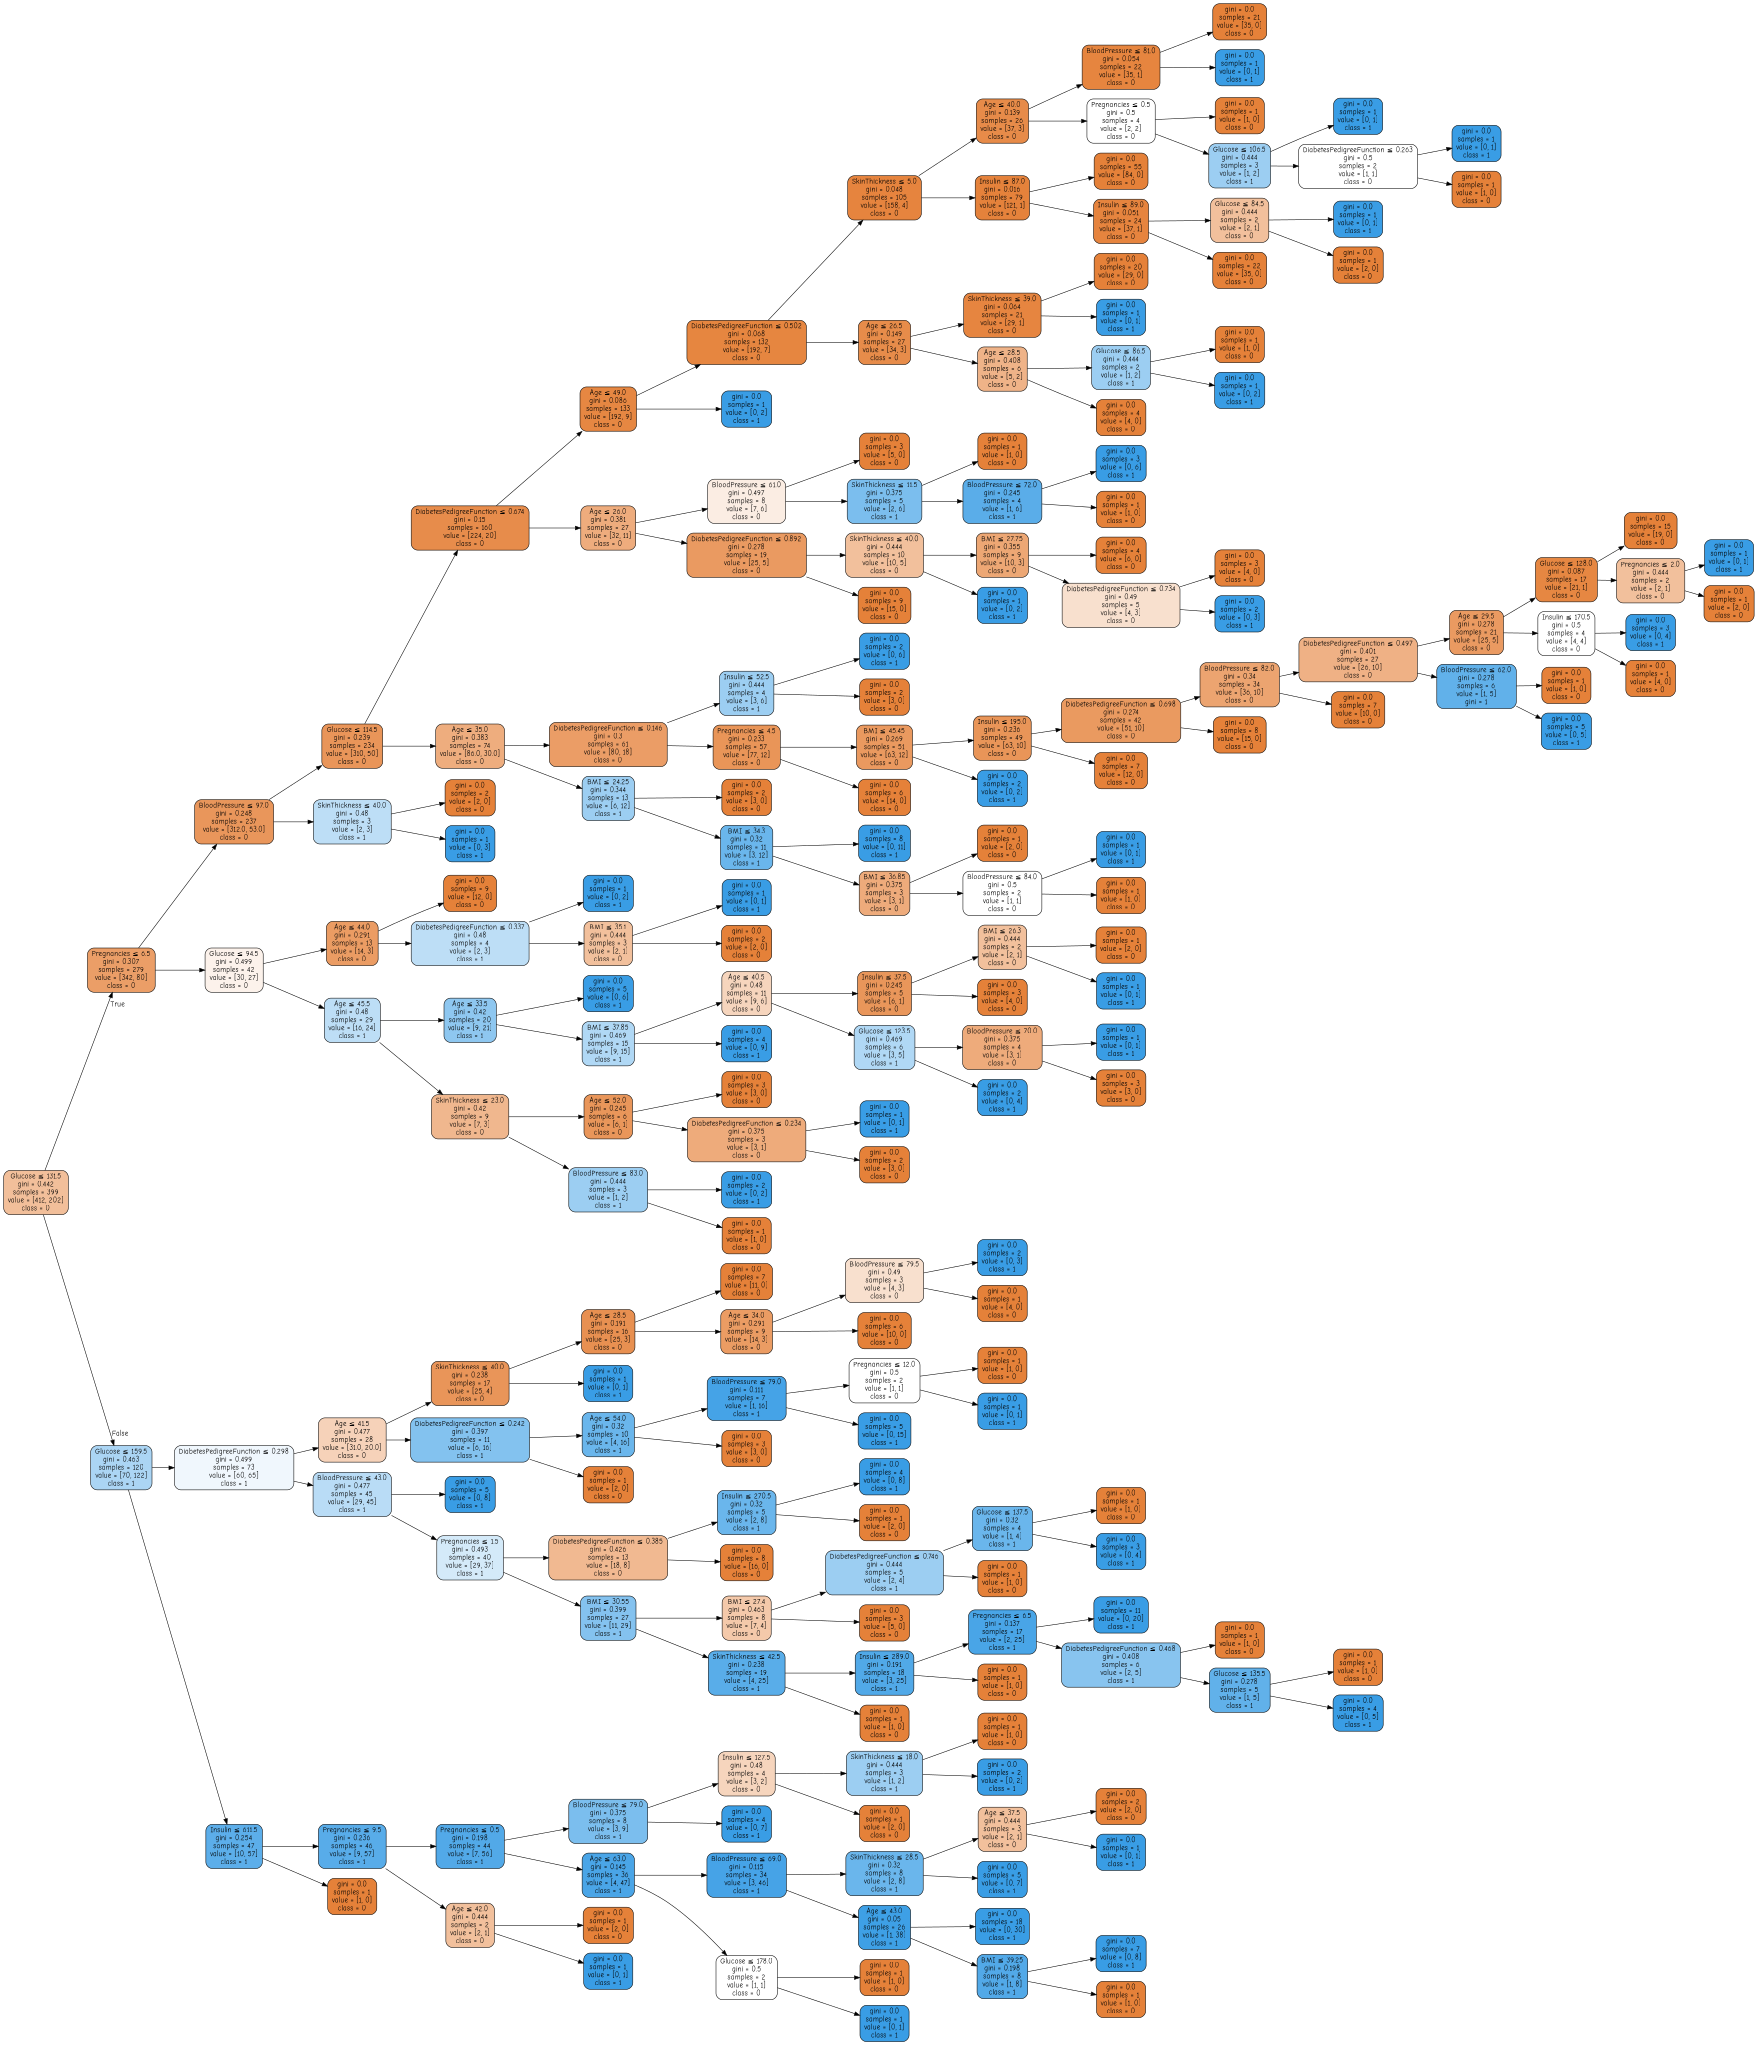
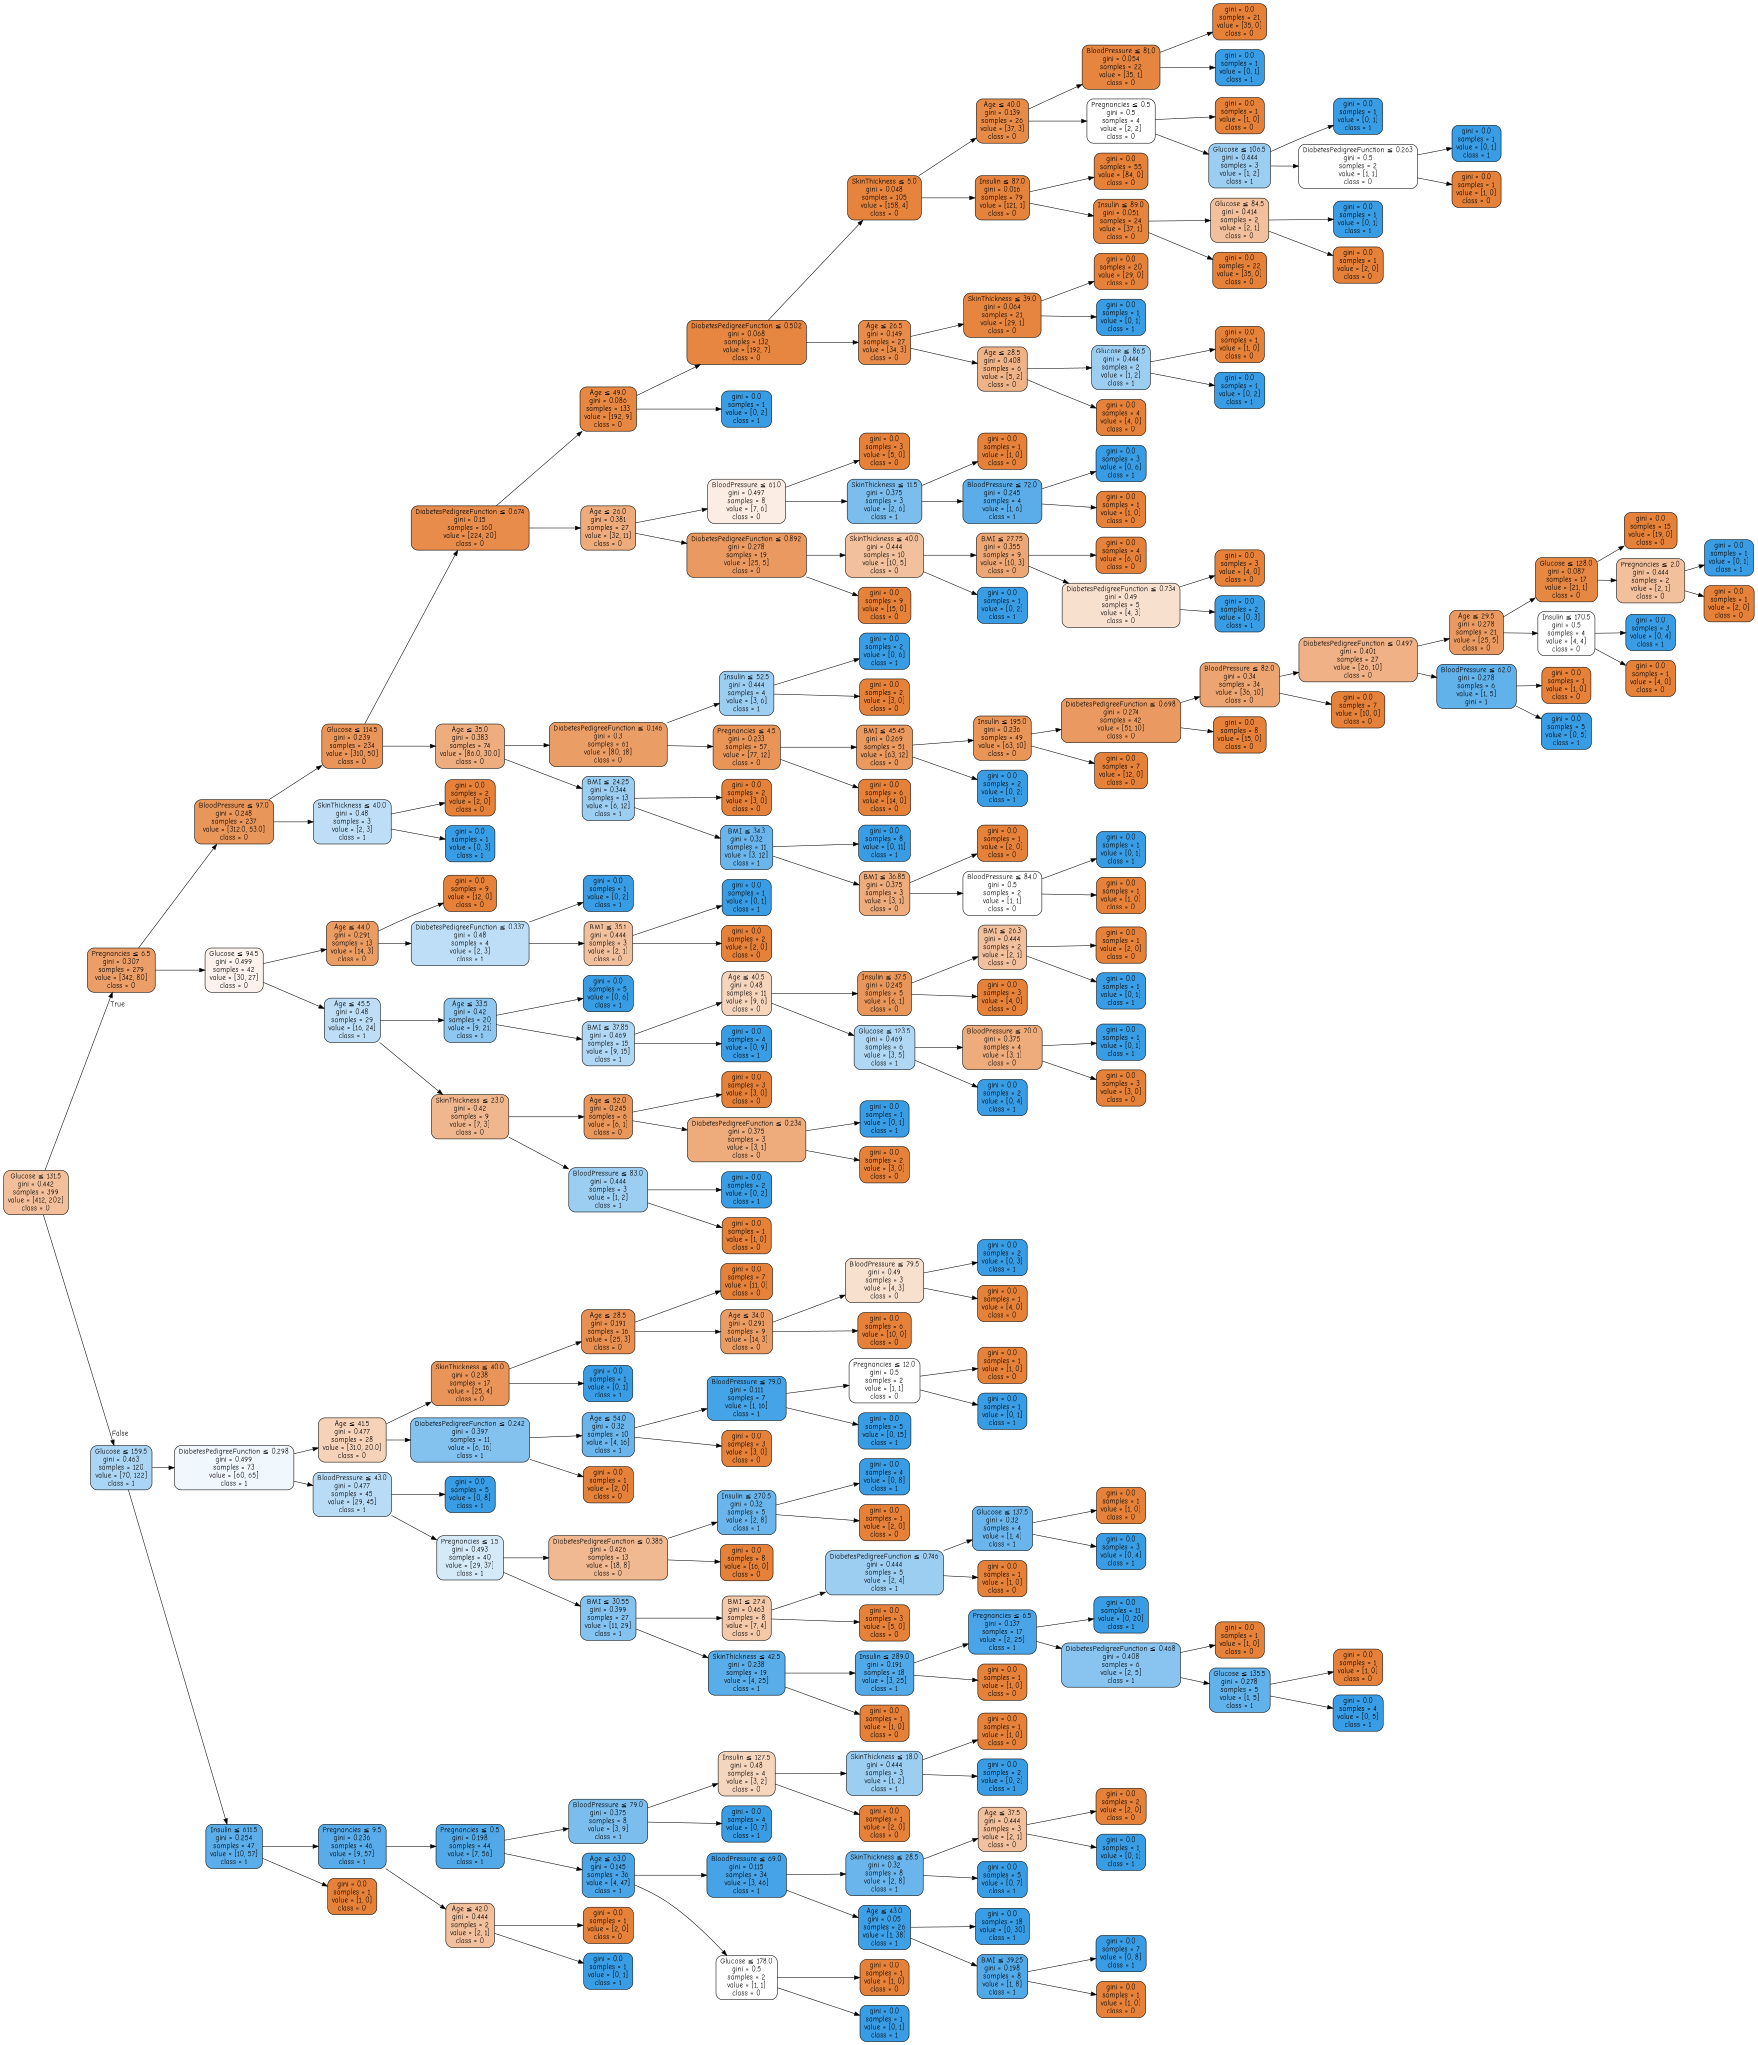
node "Glucose ≤ 84.5": text "gini = 0.444" -> "gini = 0.414"
node "SkinThickness ≤ 11.5": text "samples = 5" -> "samples = 3"
